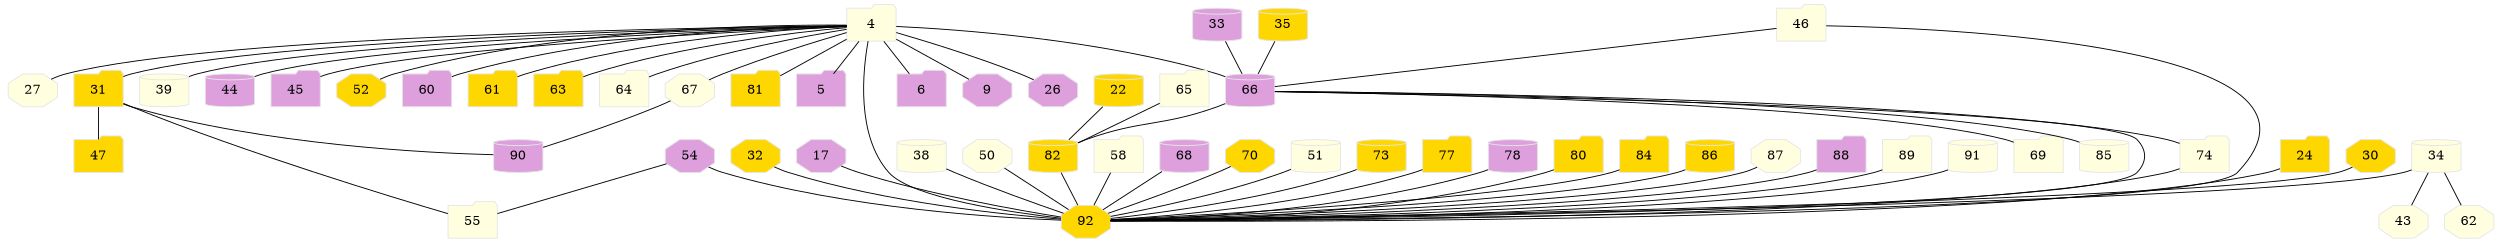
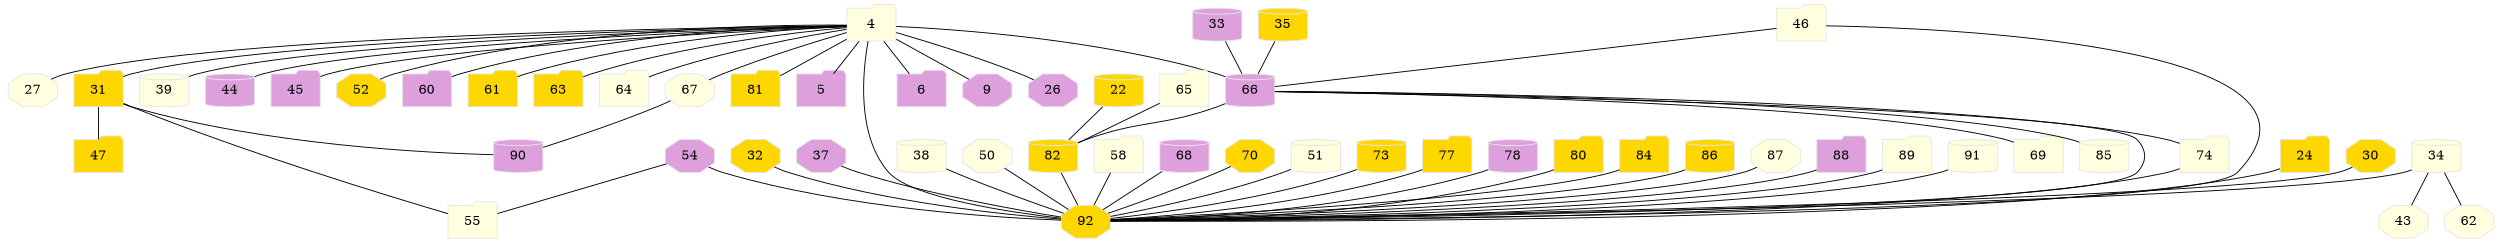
node "17": label "17" -> "37"
